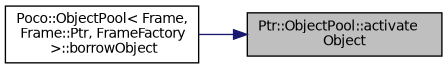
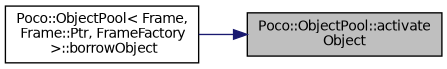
node "Ptr::ObjectPool::activate Object": label "Ptr::ObjectPool::activate Object" -> "Poco::ObjectPool::activate Object"
